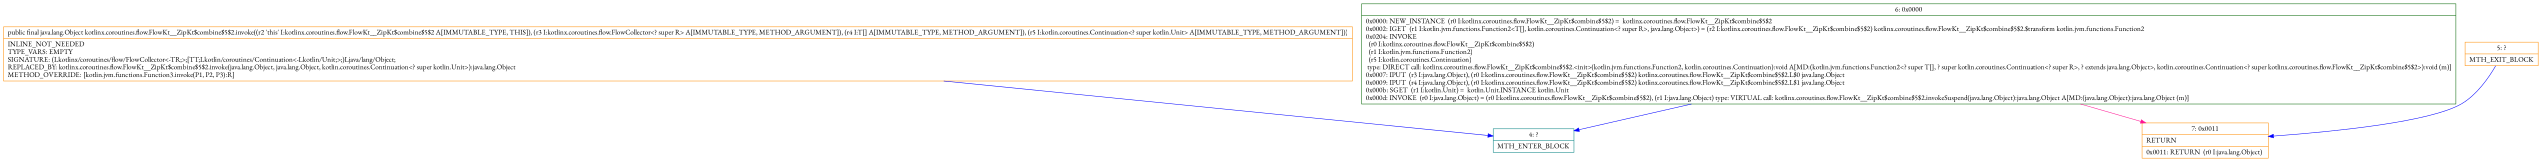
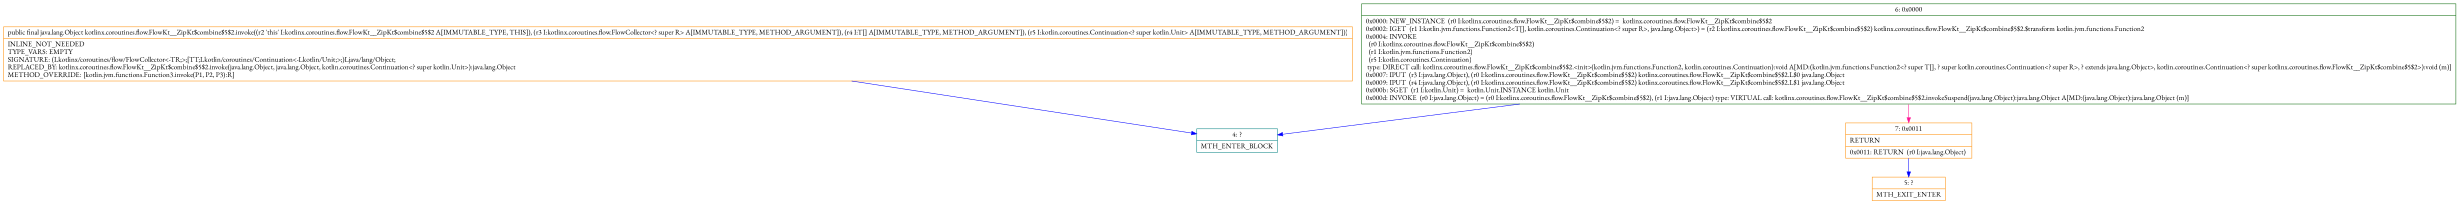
node "6: 0x0000": text "0x0204: INVOKE" -> "0x0004: INVOKE"
node "5: ?": text "MTH_EXIT_BLOCK" -> "MTH_EXIT_ENTER"
edge "5: ?" -> "7: 0x0011": reversed
